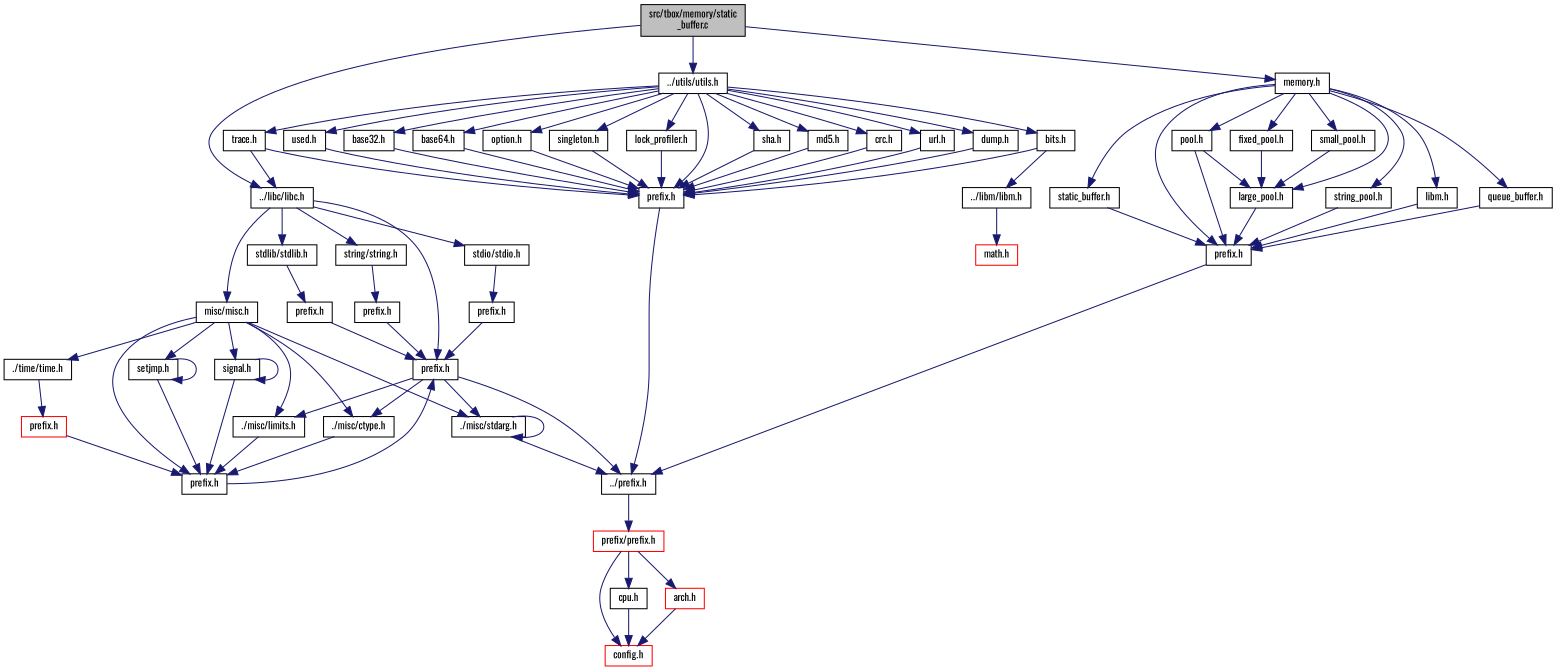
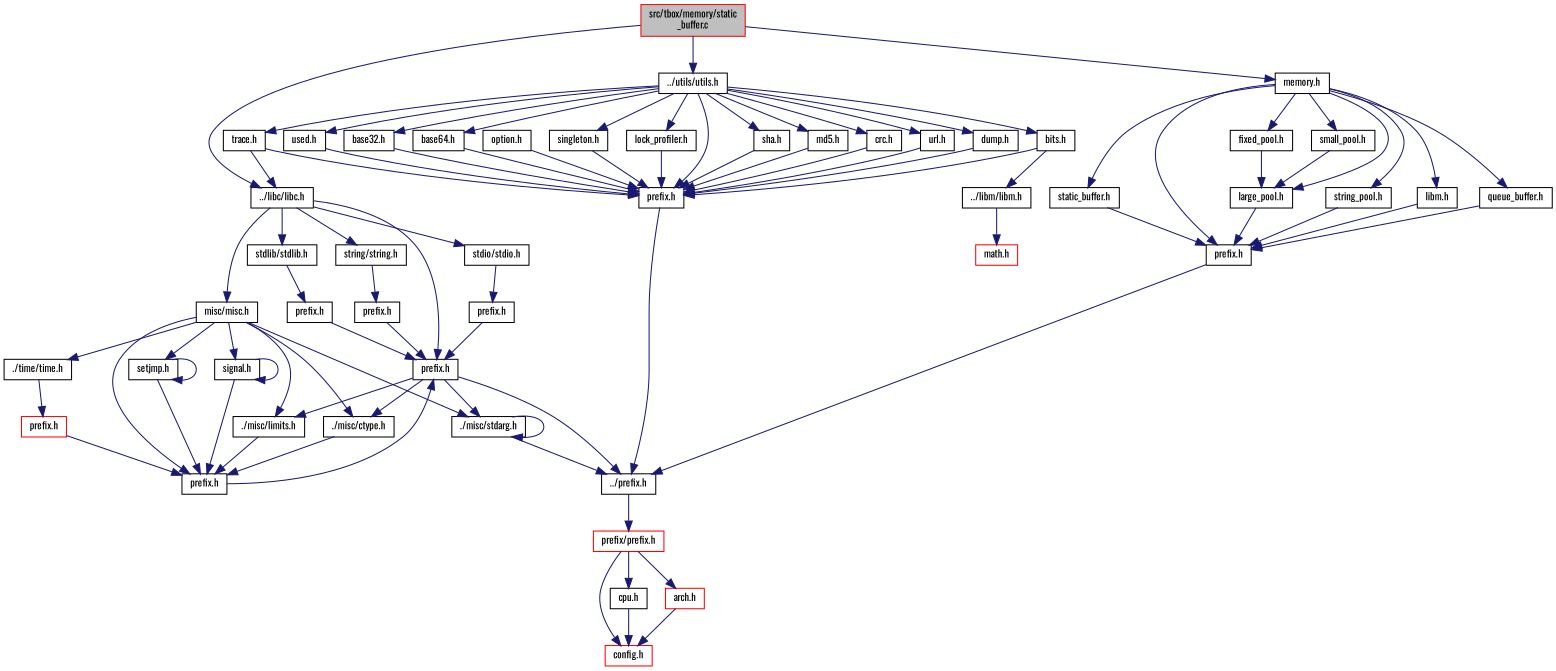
node "src/tbox/memory/static _buffer.c": color black -> red
edge "../utils/utils.h" -> "option.h": removed
node "pool.h": removed
